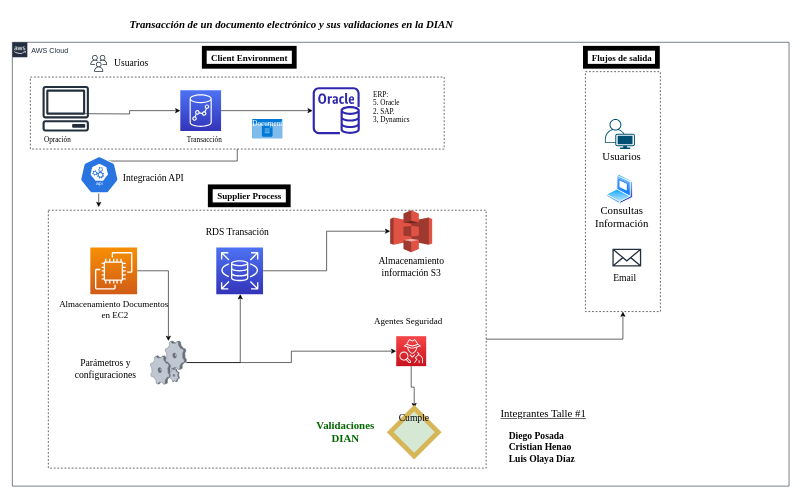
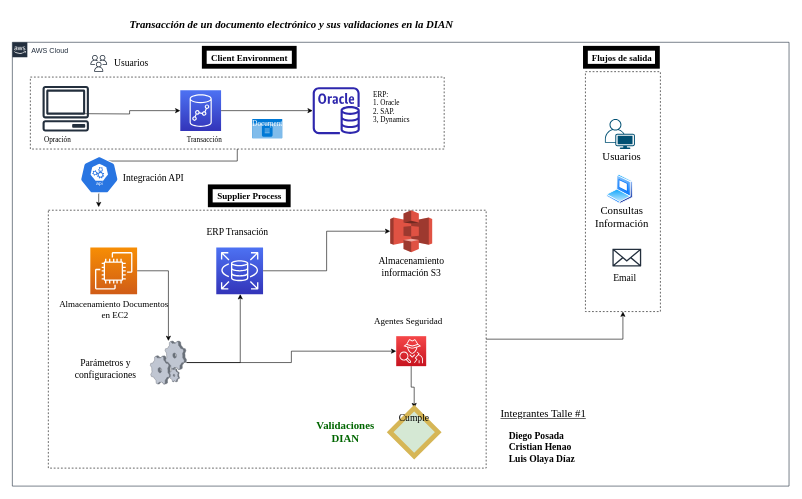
node "ERP: 5. Oracle 2. SAP. 3, Dynamics": label "ERP: 5. Oracle 2. SAP. 3, Dynamics" -> "ERP: 1. Oracle 2. SAP. 3, Dynamics"
node "RDS Transación": label "RDS Transación" -> "ERP Transación"
